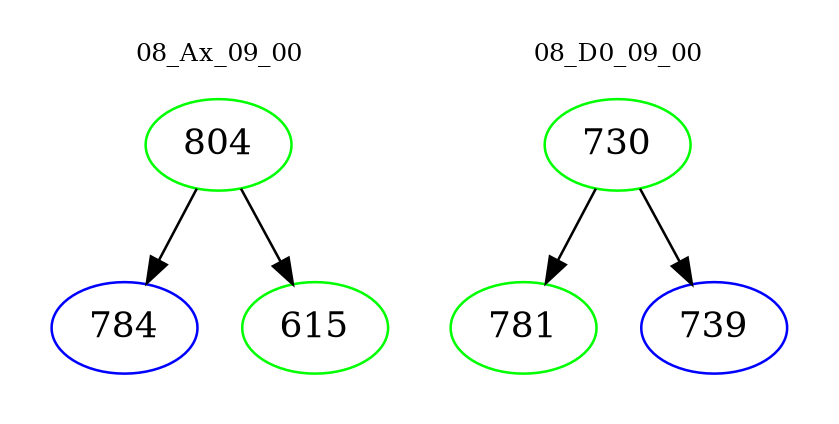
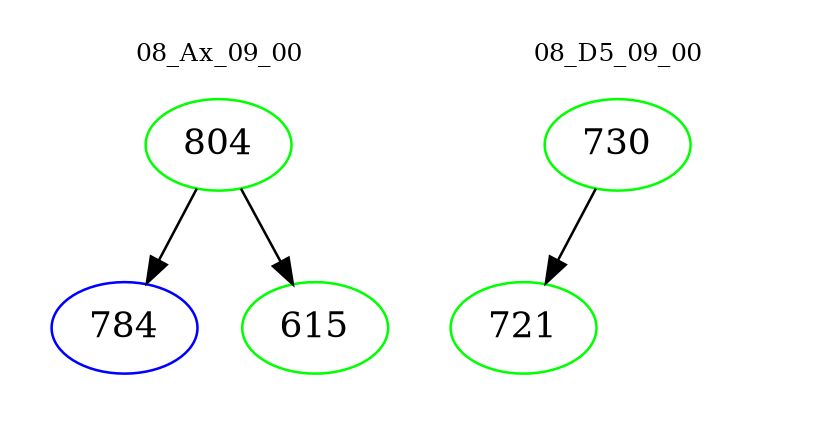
cluster "08_D0_09_00": label "08_D0_09_00" -> "08_D5_09_00"
node "781": label "781" -> "721"
node "739": removed
